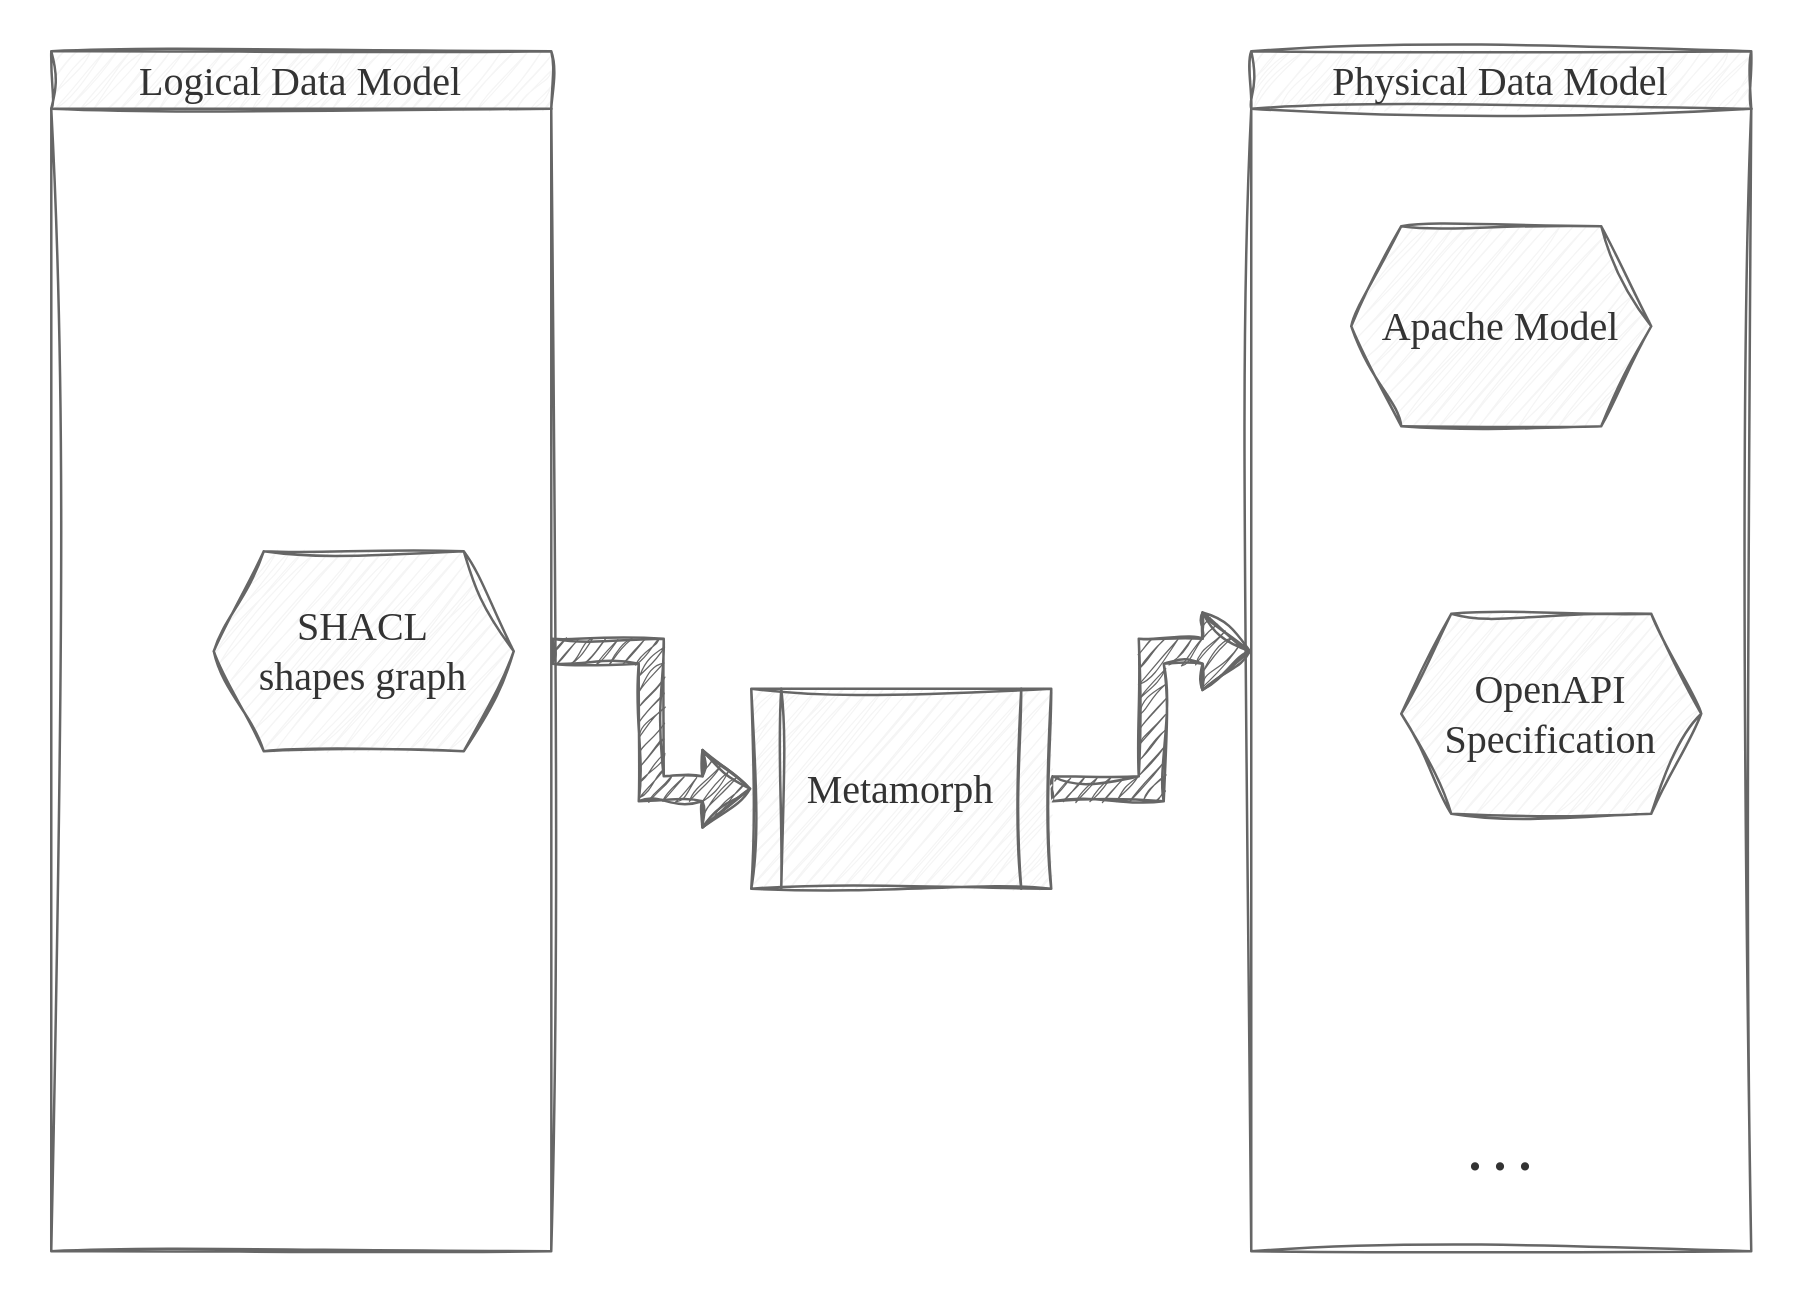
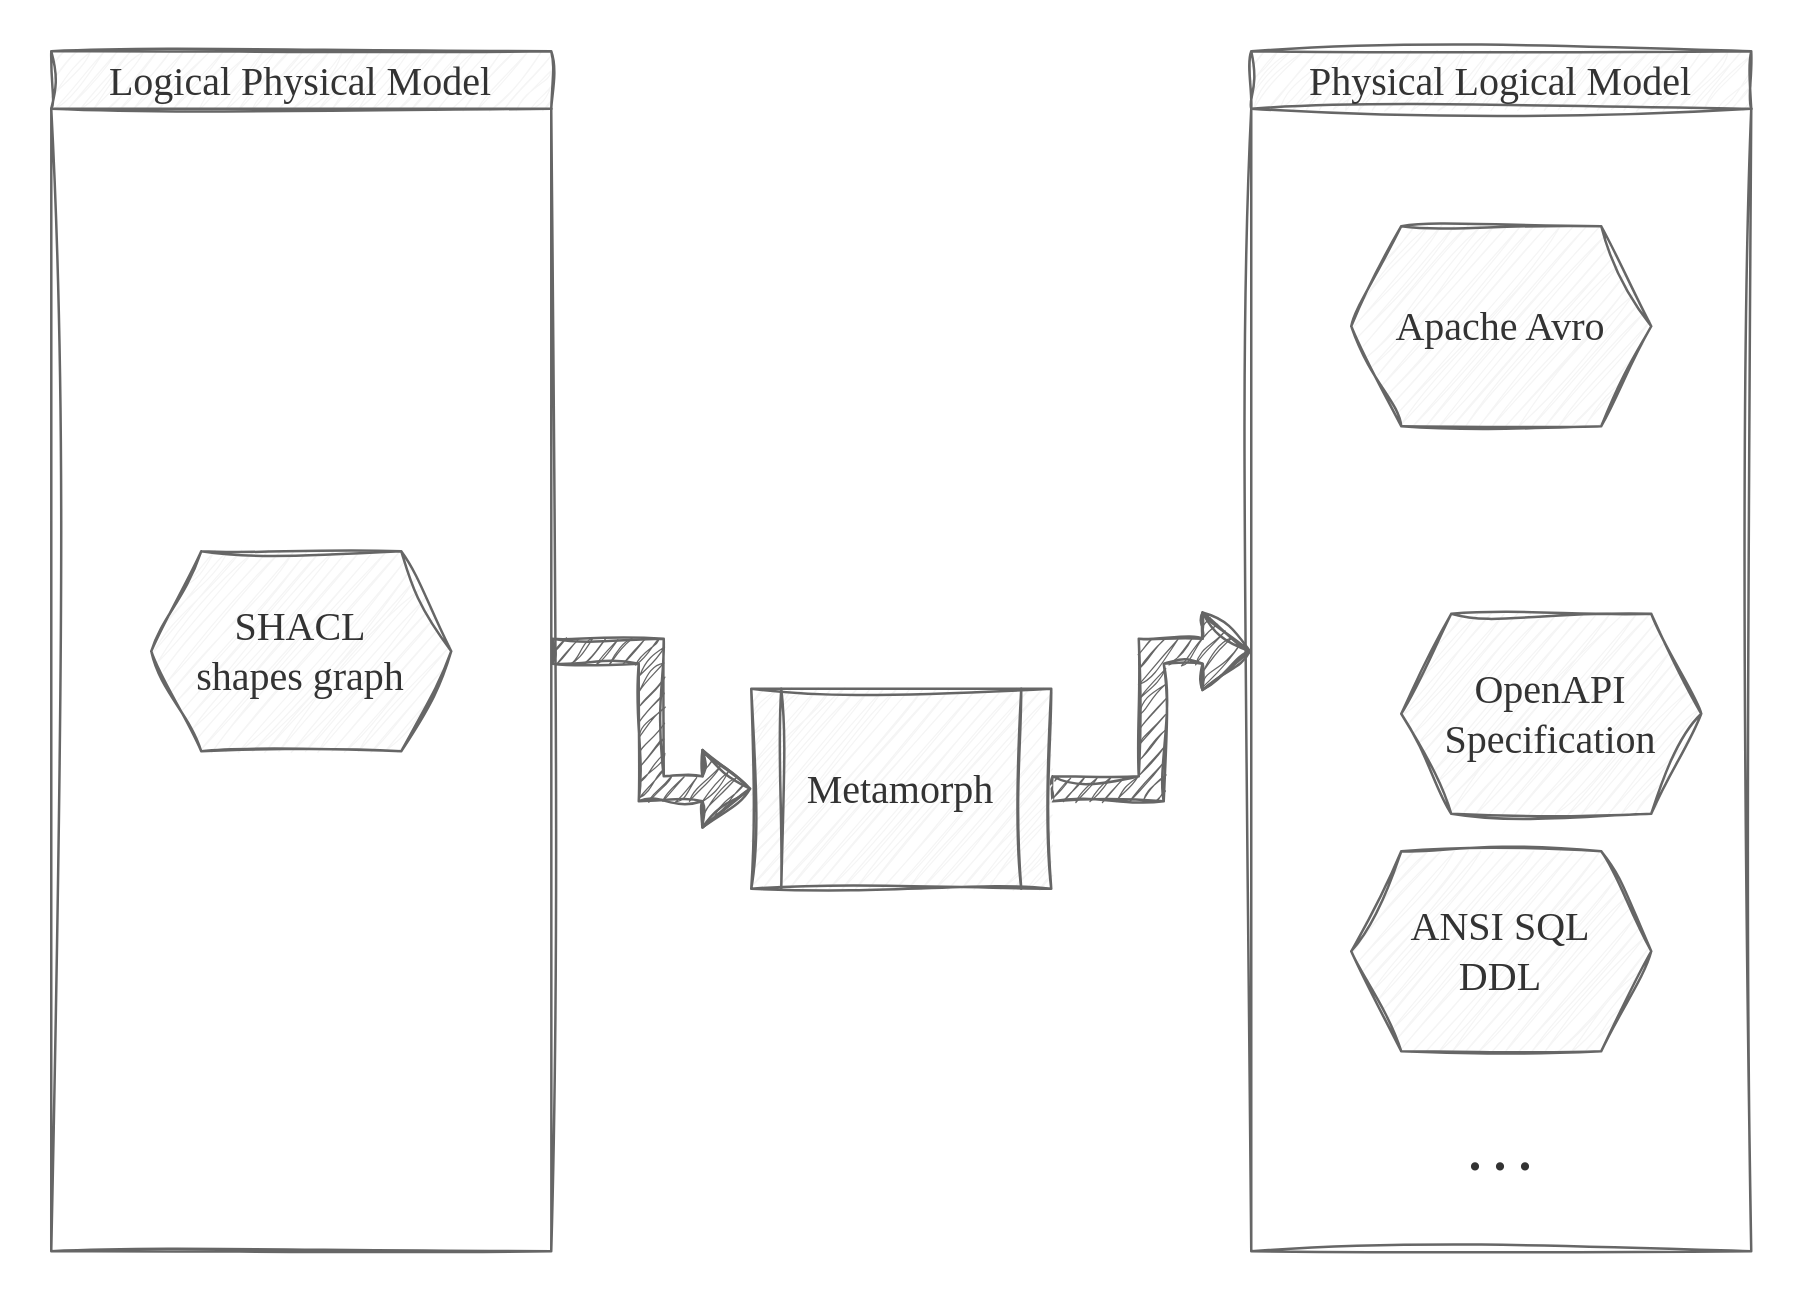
node "Logical Data Model": label "Logical Data Model" -> "Logical Physical Model"
node "Physical Data Model": label "Physical Data Model" -> "Physical Logical Model"
node "Apache Model": label "Apache Model" -> "Apache Avro"
node "SHACLshapes graph": moved (364, 651) -> (301, 651)
node "ANSI SQLDDL": added
